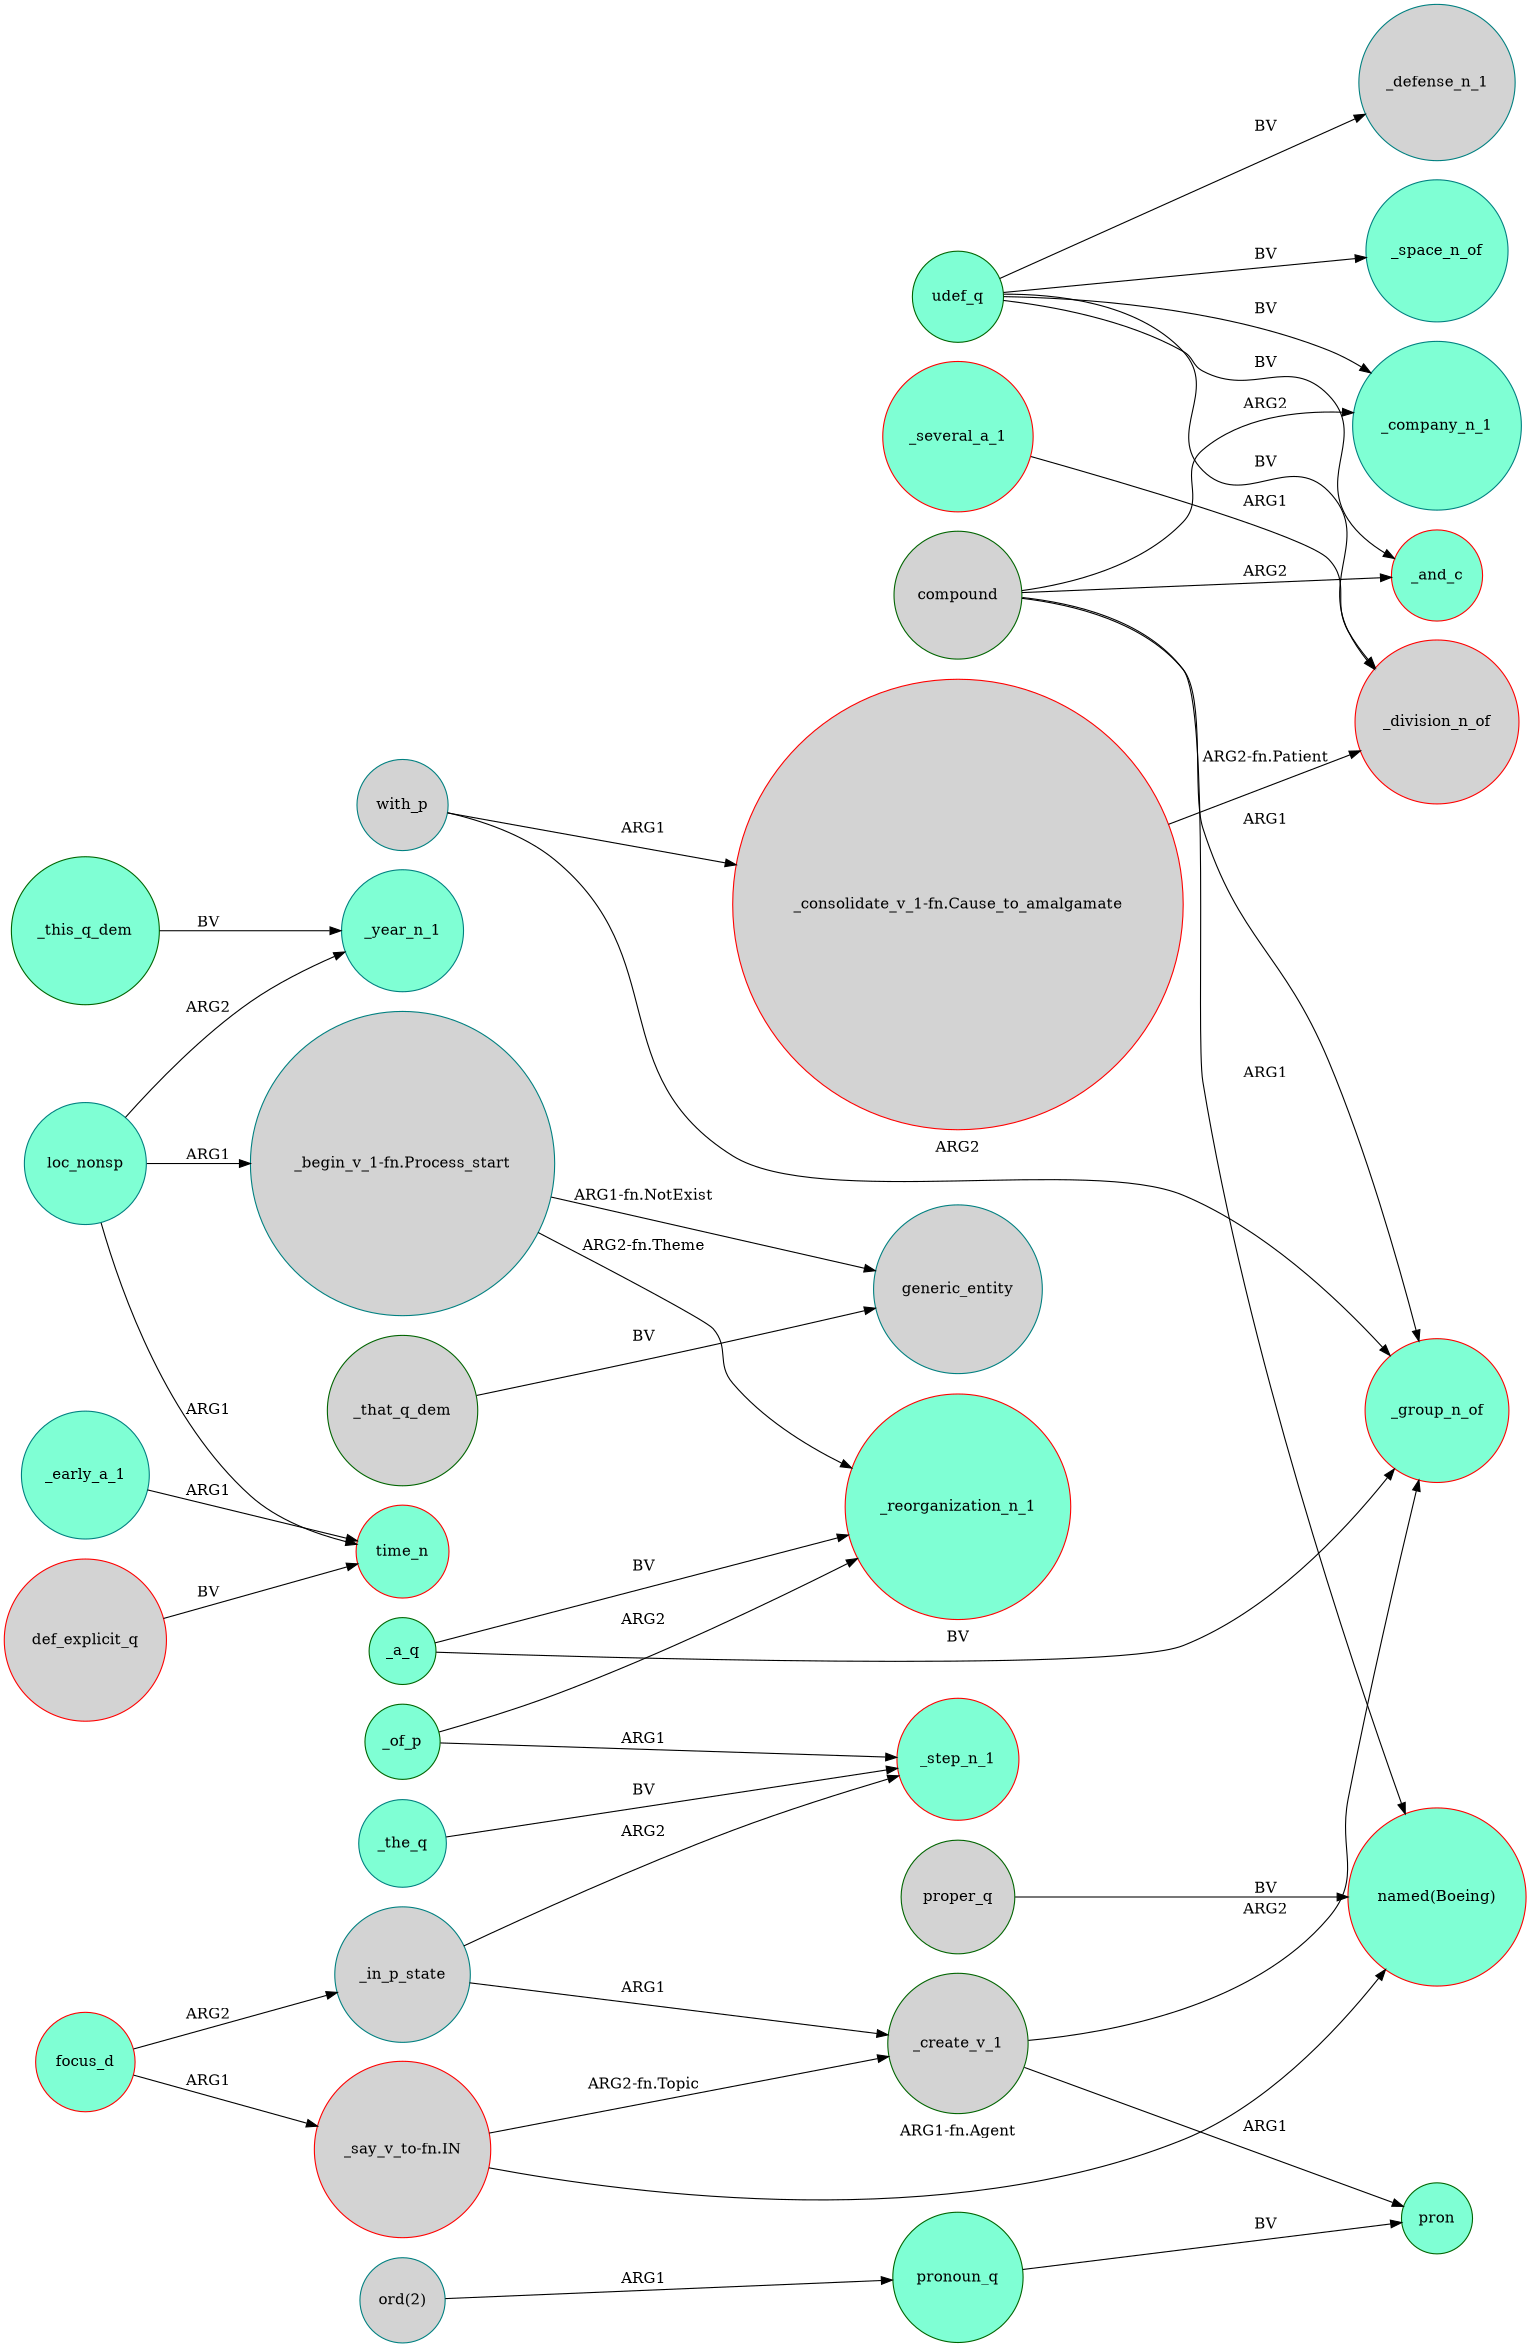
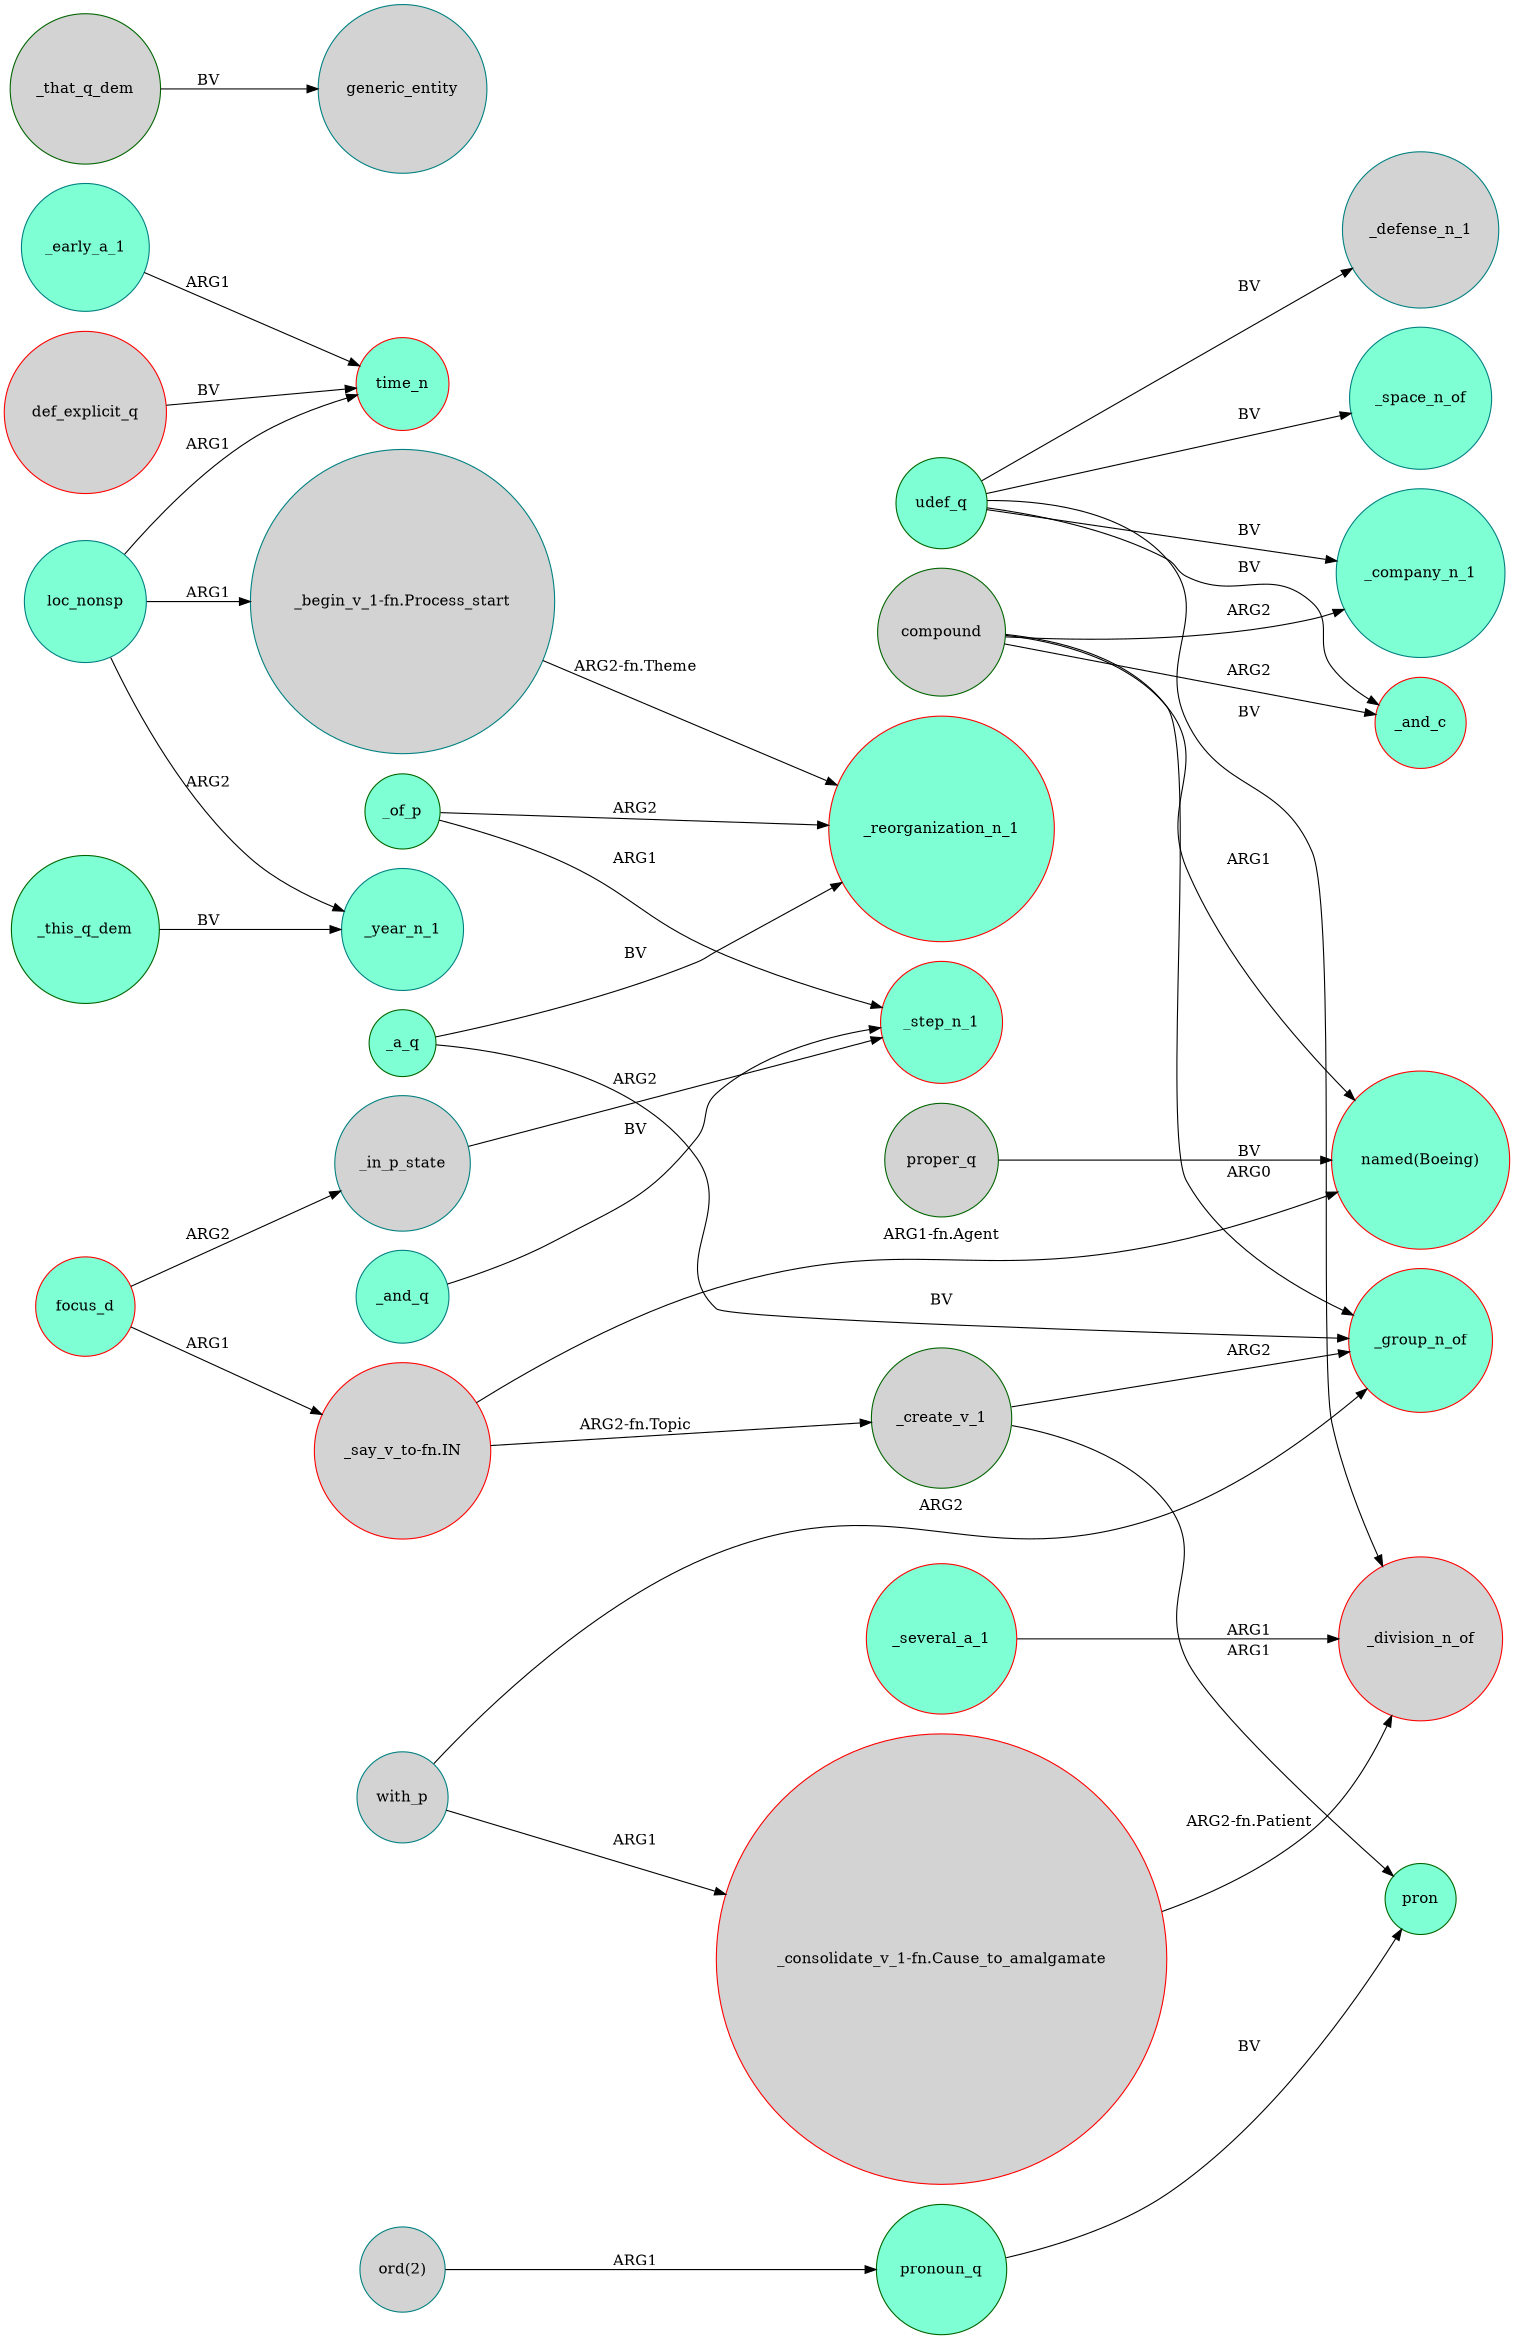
edge "compound" -> "_group_n_of": label "ARG1" -> "ARG0"
edge "_begin_v_1-fn.Process_start" -> "generic_entity": removed, label "ARG1-fn.NotExist"
node "_the_q": label "_the_q" -> "_and_q"
edge "_in_p_state" -> "_create_v_1": removed, label "ARG1"
